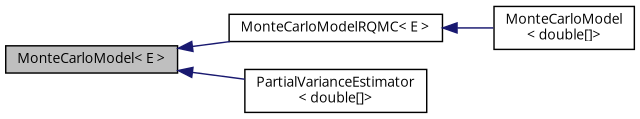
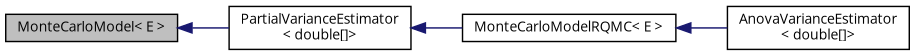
node "MonteCarloModel < double[]>": label "MonteCarloModel < double[]>" -> "AnovaVarianceEstimator < double[]>"
edge "MonteCarloModelRQMC< E >" -> "MonteCarloModel< E >": now "MonteCarloModelRQMC< E >" -> "PartialVarianceEstimator < double[]>"
